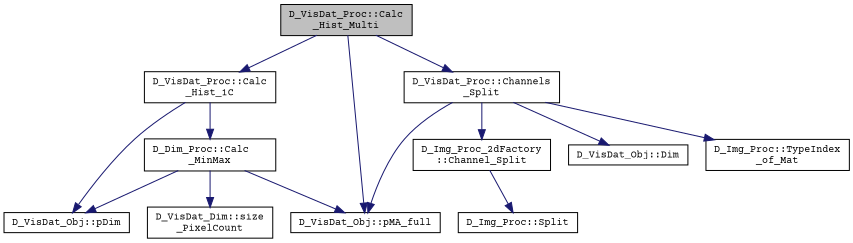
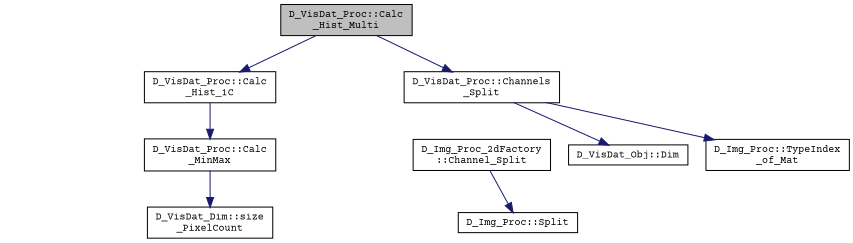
edge "D_VisDat_Proc::Channels _Split" -> "D_Img_Proc_2dFactory ::Channel_Split": removed
node "D_Dim_Proc::Calc _MinMax": label "D_Dim_Proc::Calc _MinMax" -> "D_VisDat_Proc::Calc _MinMax"
node "D_VisDat_Obj::pDim": removed
node "D_VisDat_Obj::pMA_full": removed
